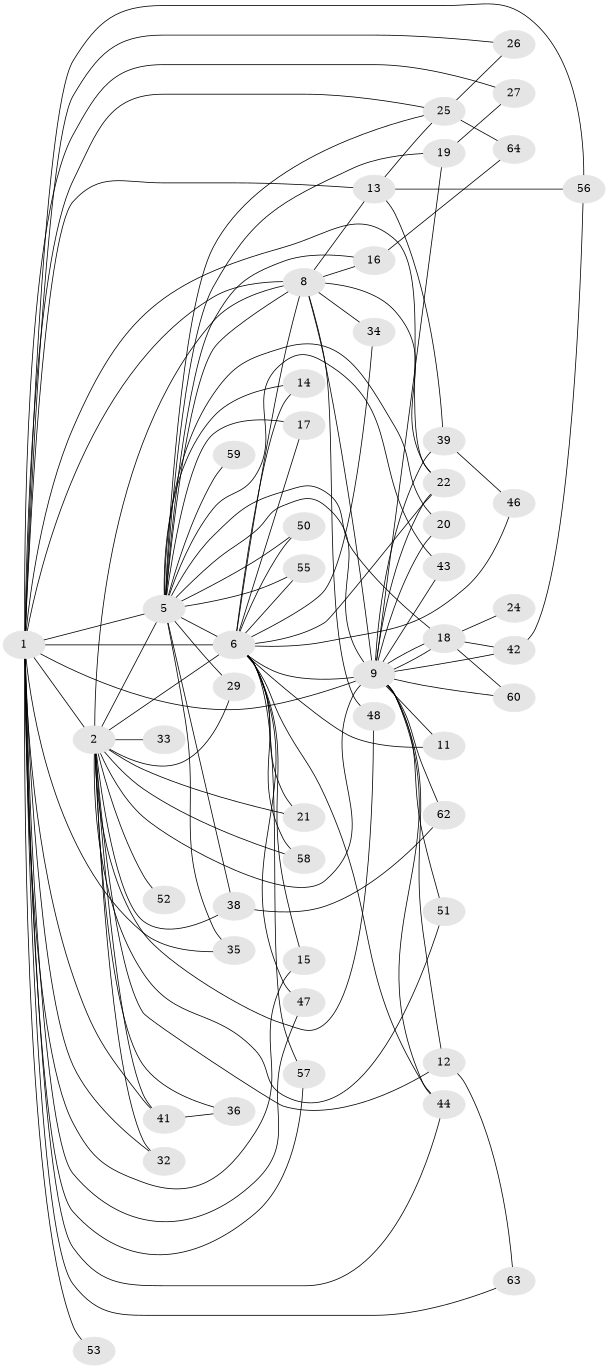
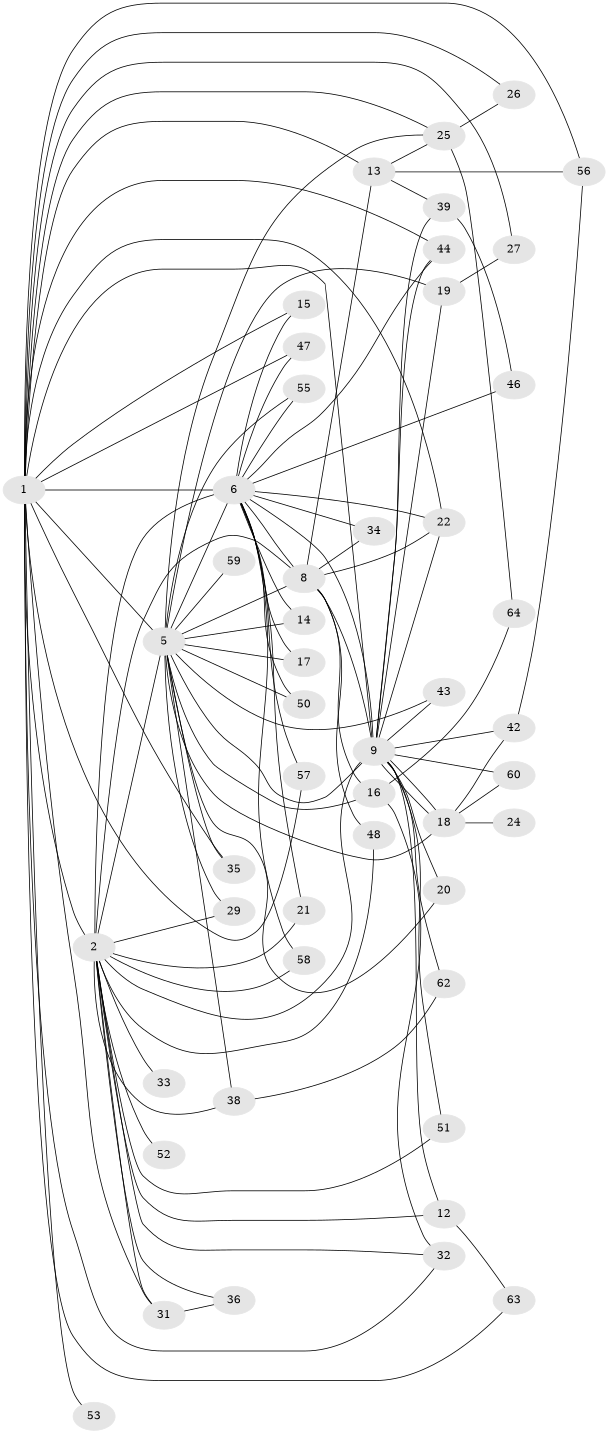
edge "8" -- "1": removed
node "11": removed
edge "16" -- "32": added
node "41": label "41" -> "31"
